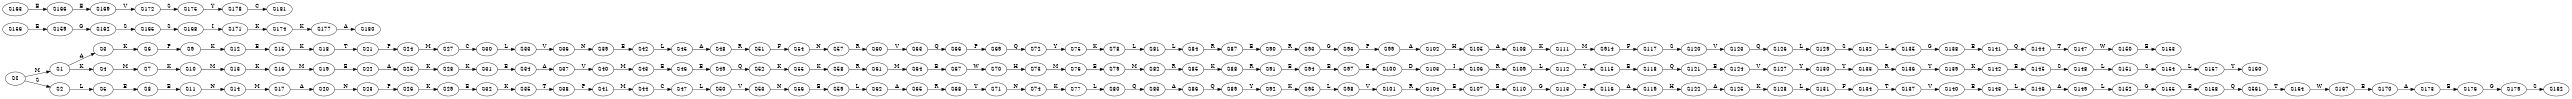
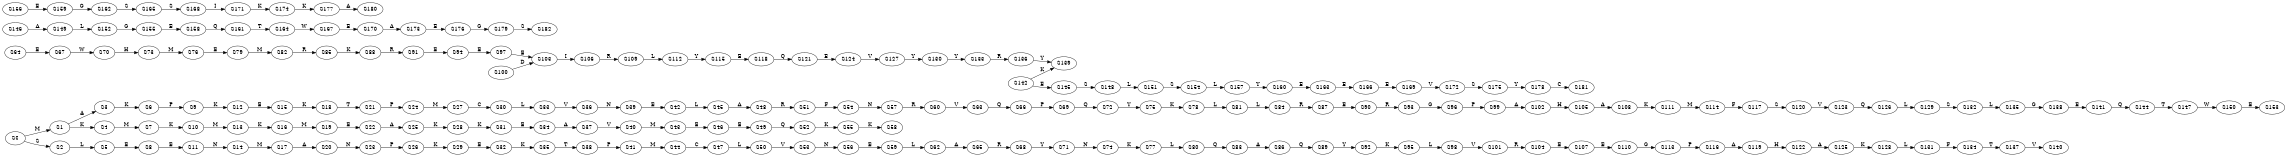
node "S914": label "S914" -> "S114"
node "S61": removed
edge "S97" -> "S100": now "S97" -> "S103"
edge "S139" -> "S142": reversed
edge "S160" -> "S163": added, label "E"
node "S143": removed
node "S561": label "S561" -> "S161"
